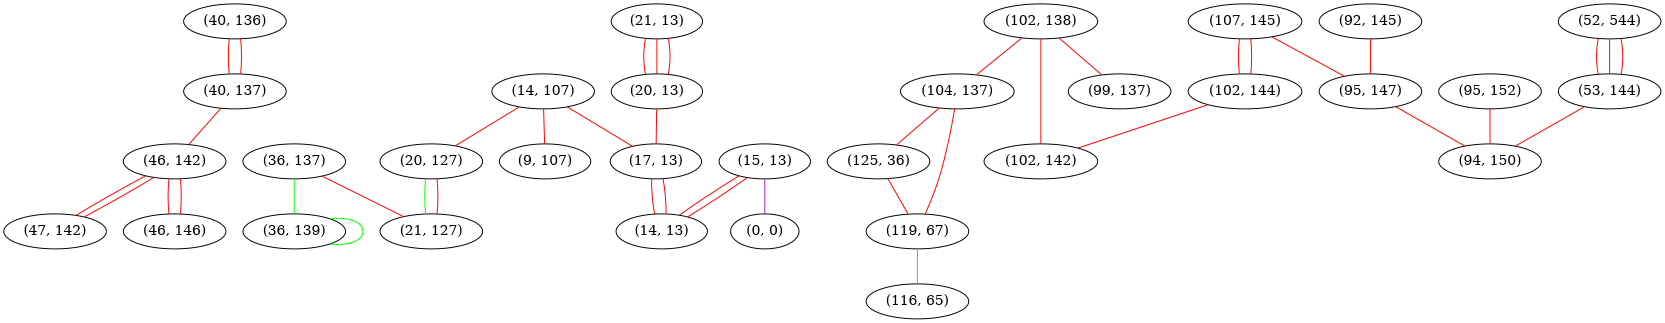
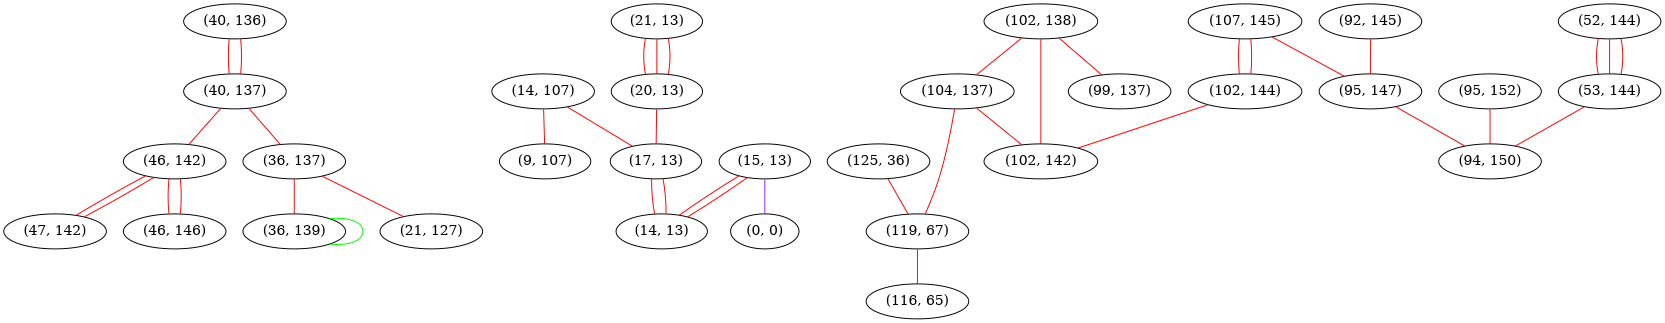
node "(52, 544)": label "(52, 544)" -> "(52, 144)"
edge "(40, 137)" -- "(36, 137)": added
edge "(104, 137)" -- "(125, 36)": now "(104, 137)" -- "(102, 142)"
node "(20, 127)": removed
edge "(36, 137)" -- "(36, 139)": color green -> red
edge "(119, 67)" -- "(116, 65)": color green -> red
